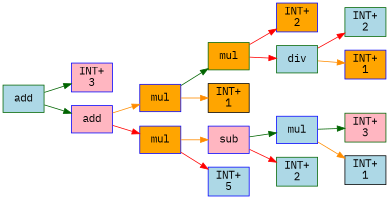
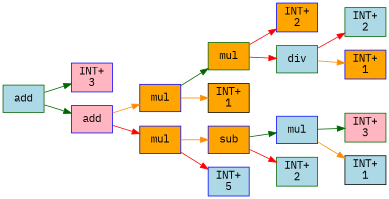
node "sub": fillcolor lightpink -> orange
